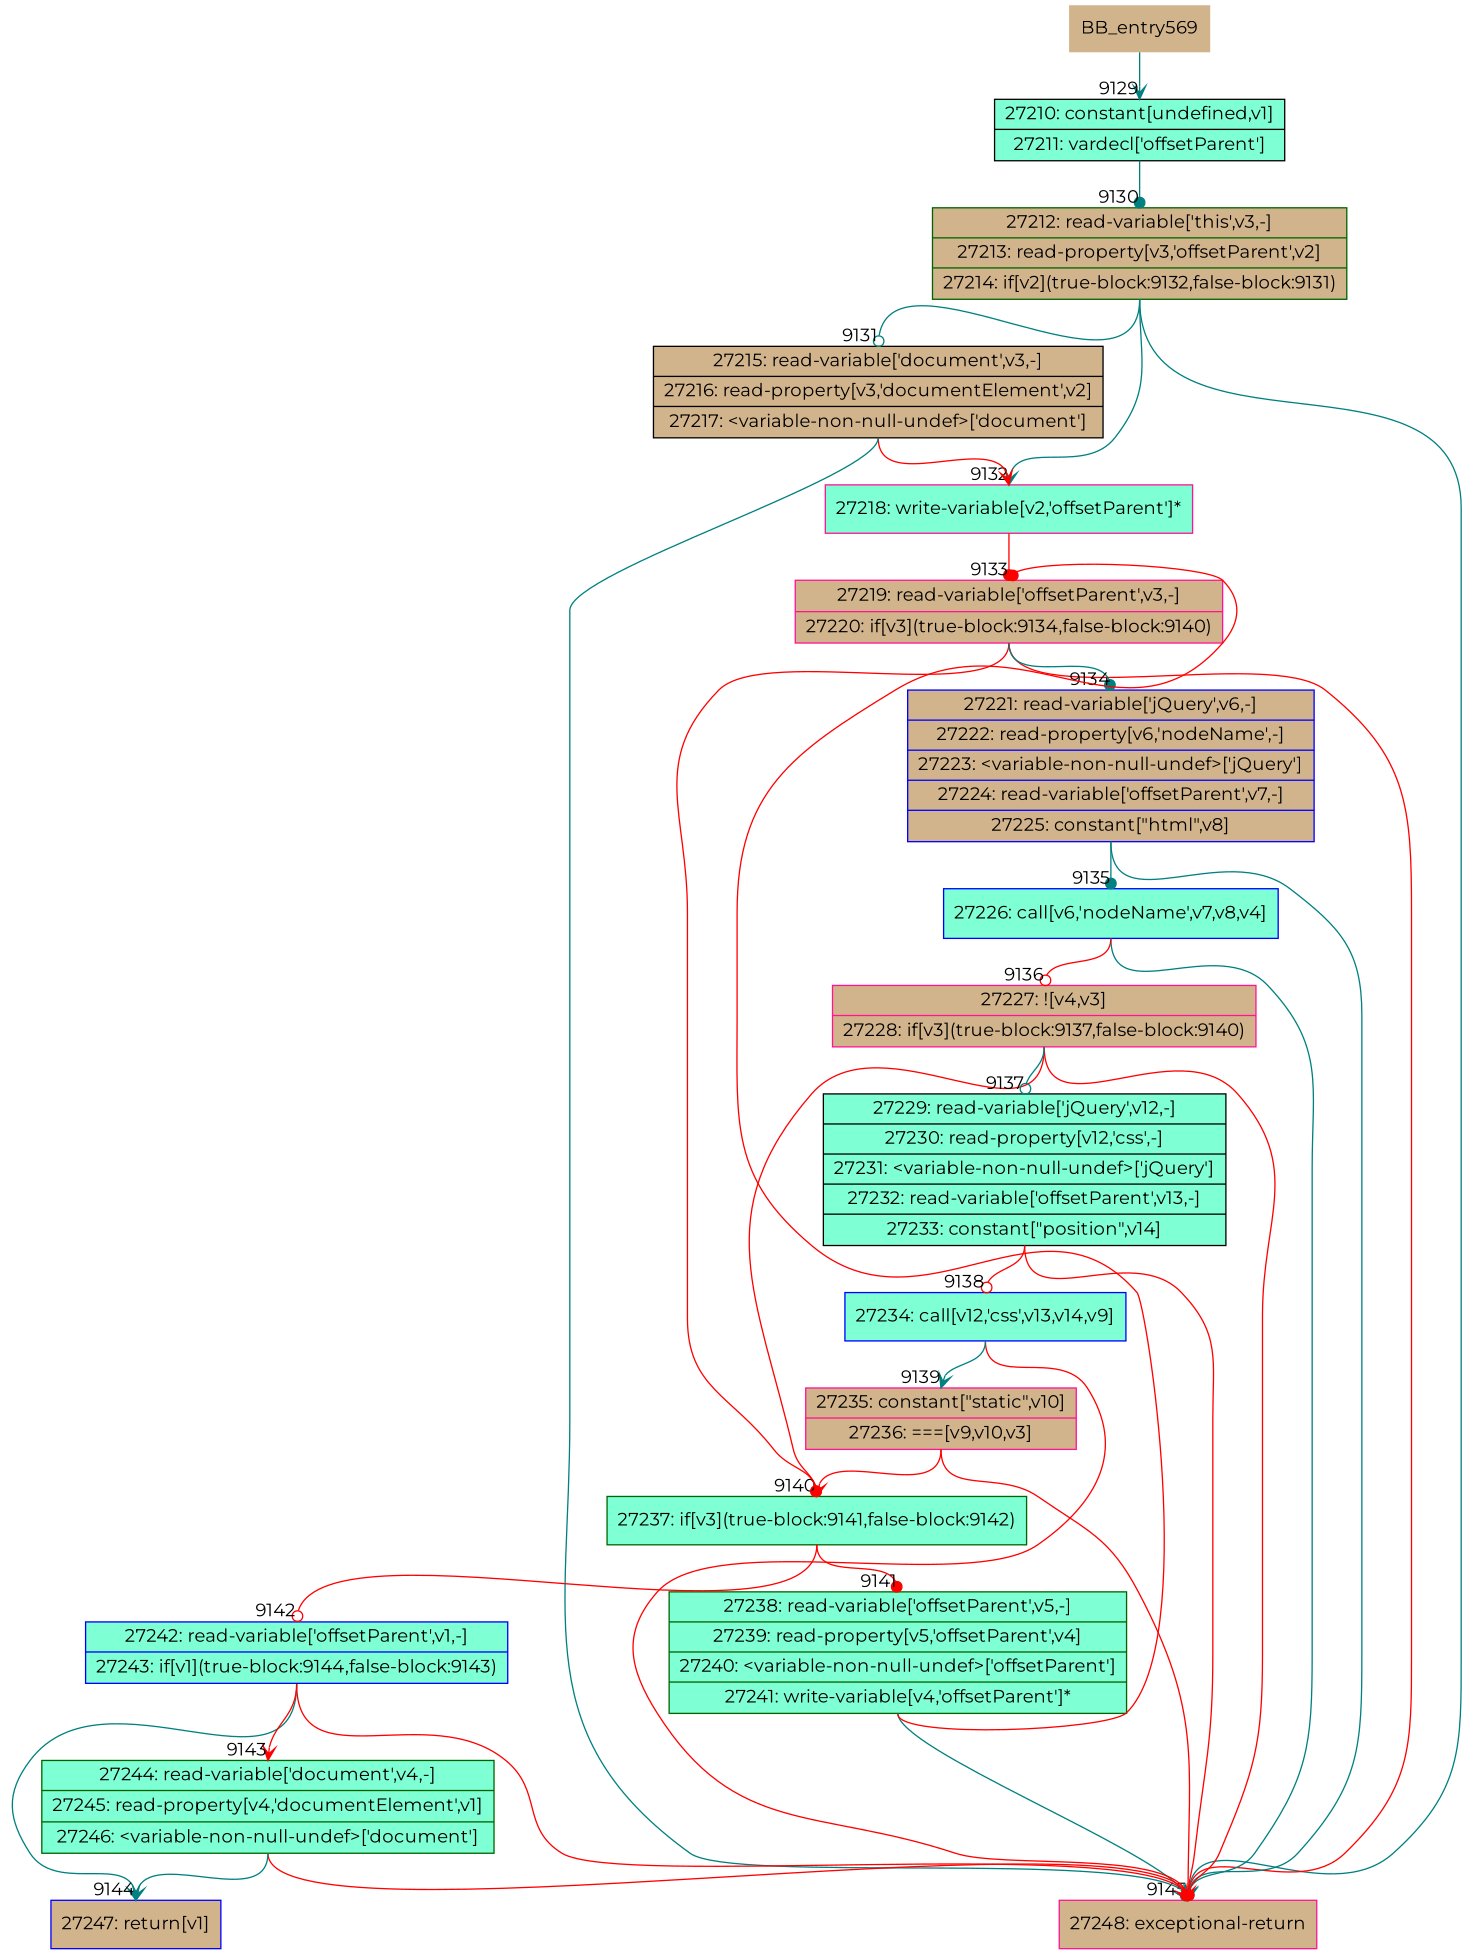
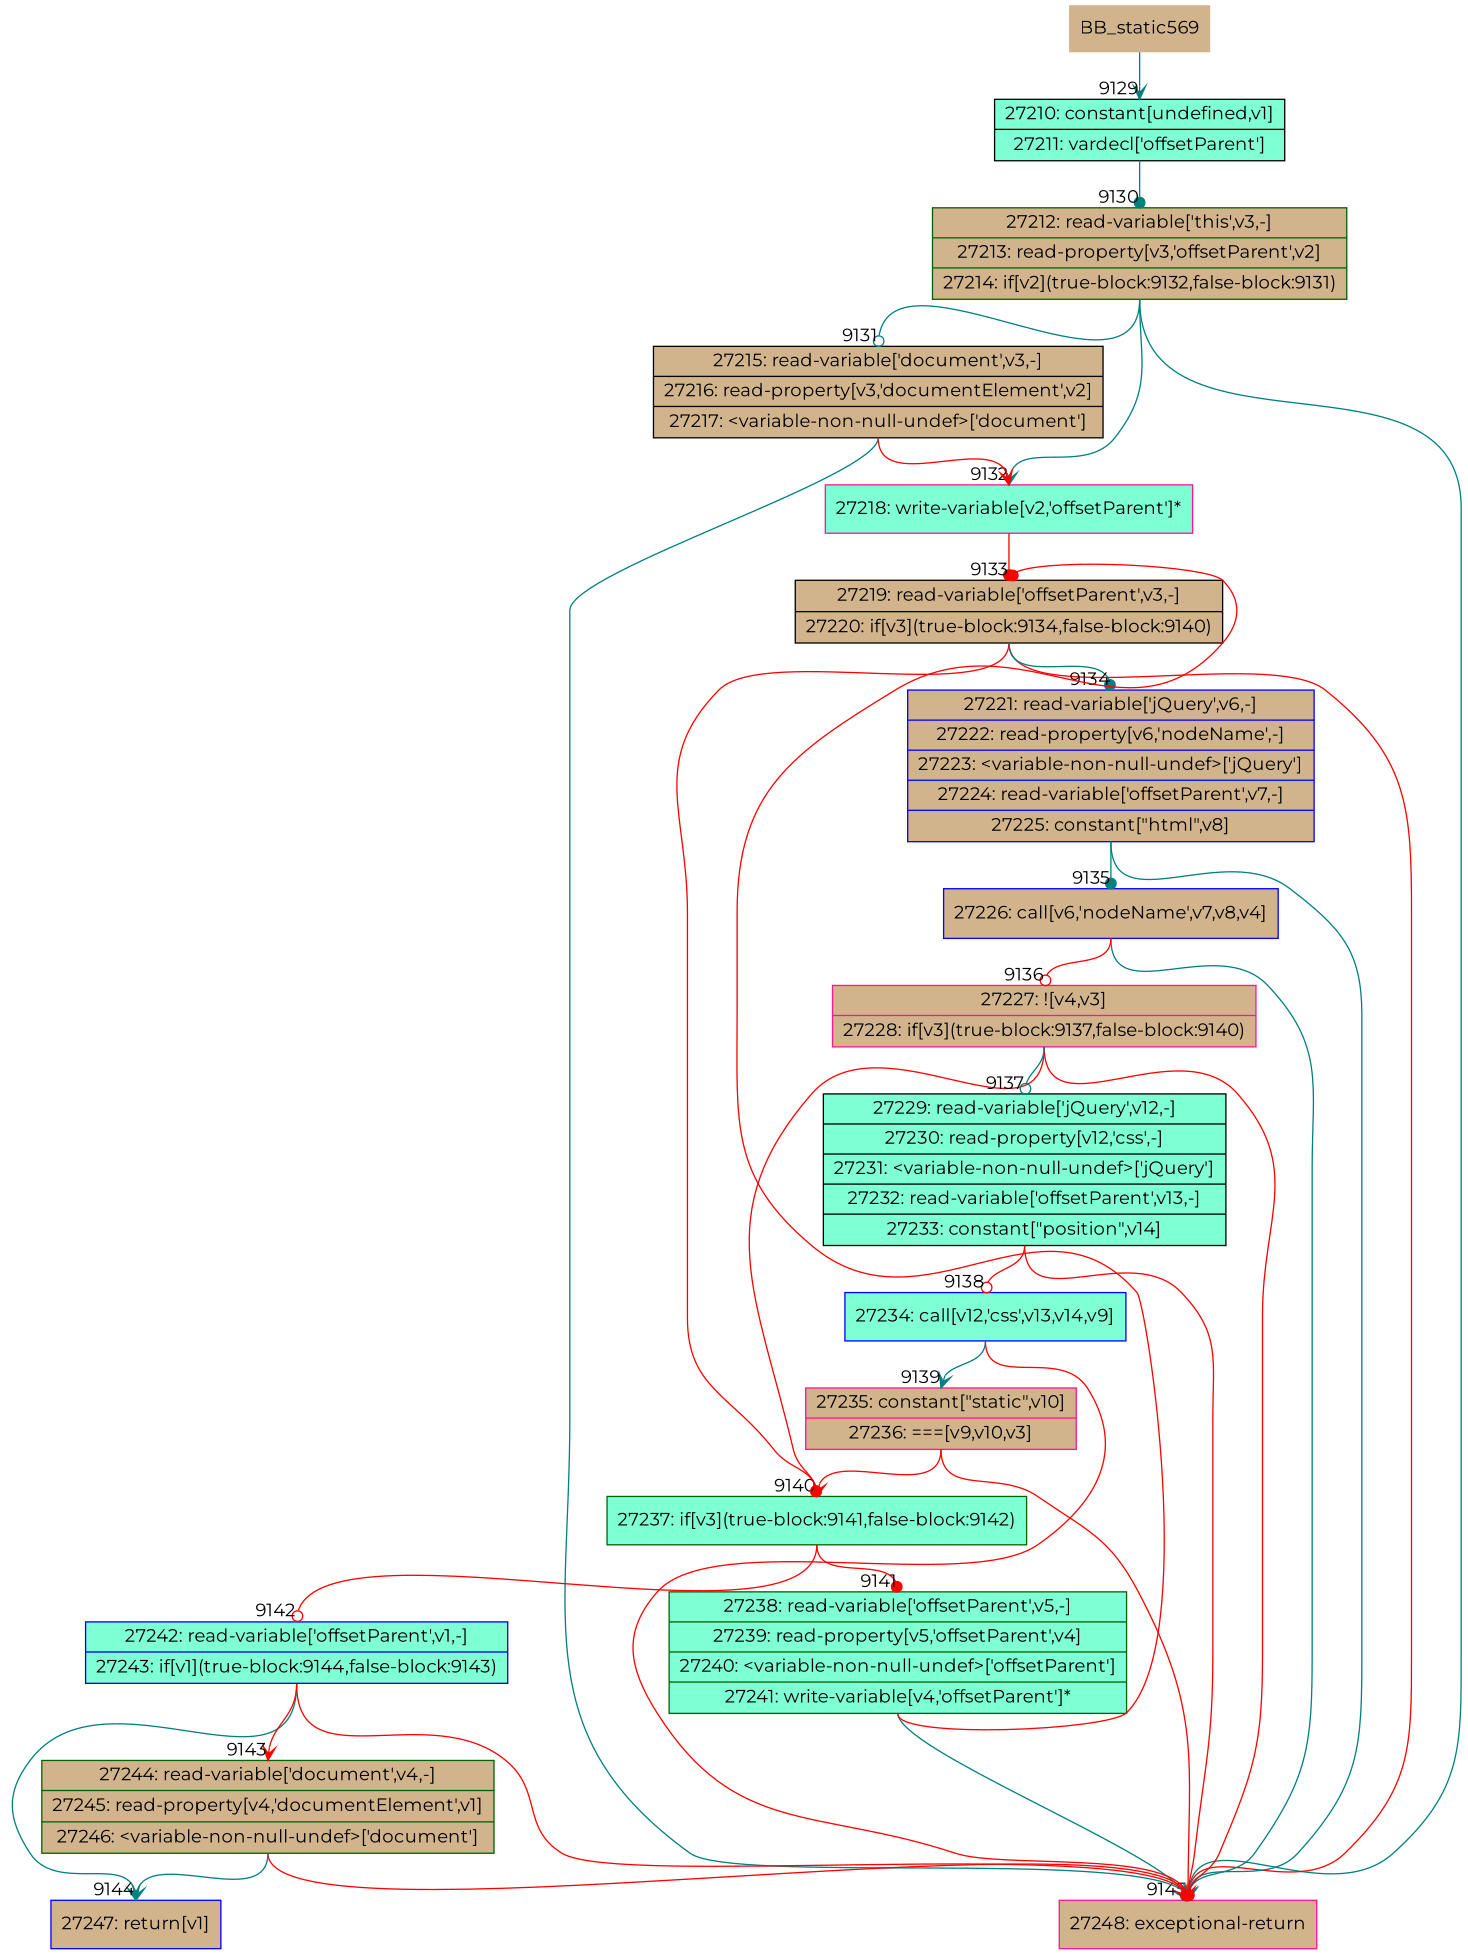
node "BB_entry569": label "BB_entry569" -> "BB_static569"
node "27219: read-variable['offsetParent',v3,-]": color deeppink -> black
node "27226: call[v6,'nodeName',v7,v8,v4]": fillcolor aquamarine -> tan
node "27244: read-variable['document',v4,-]": fillcolor aquamarine -> tan
